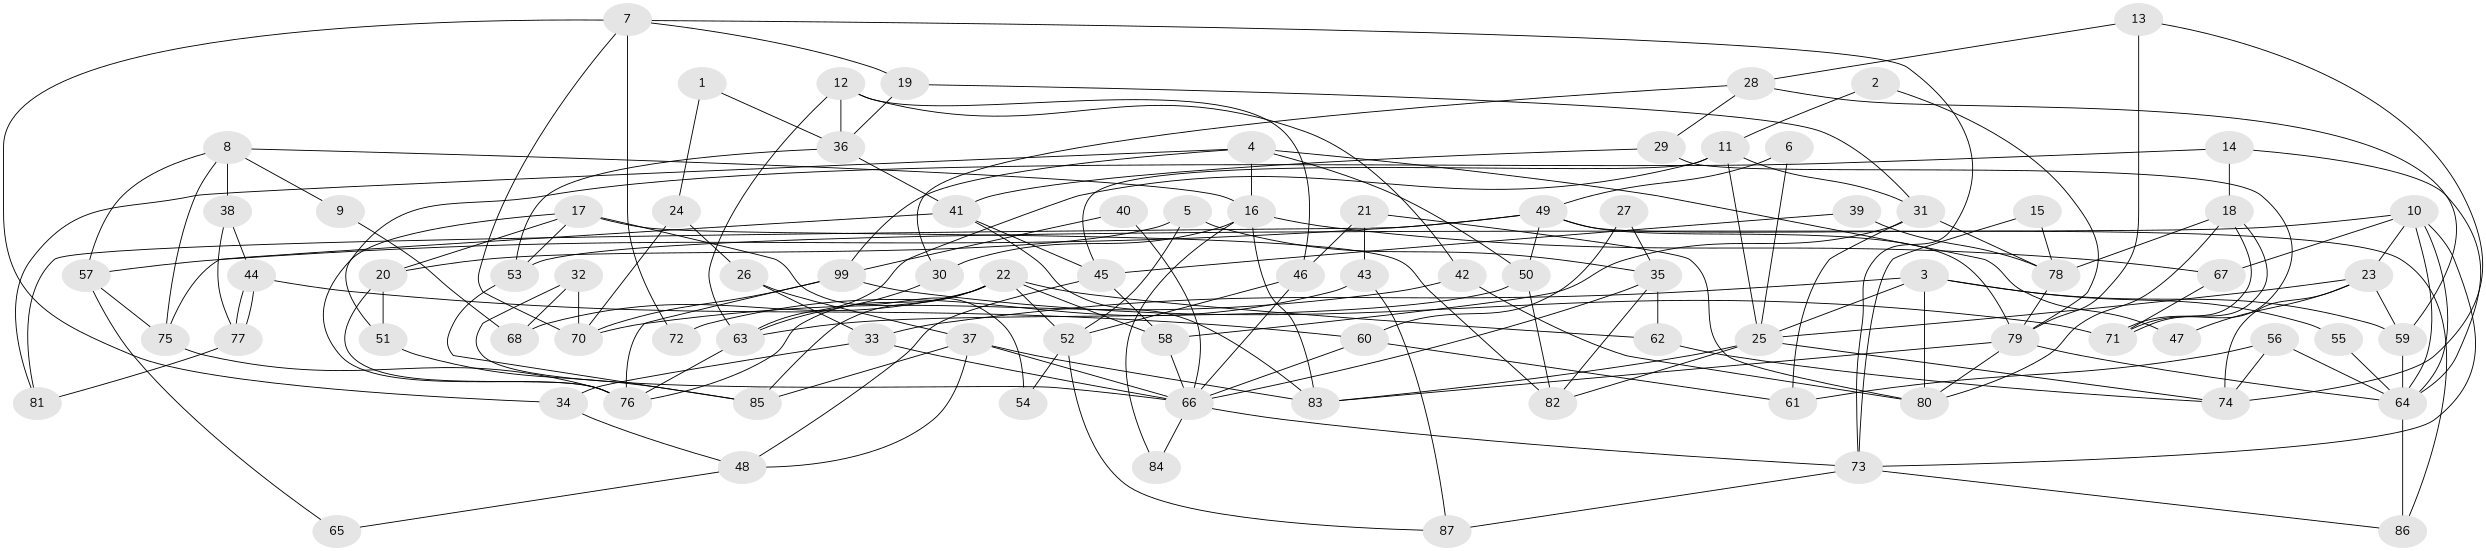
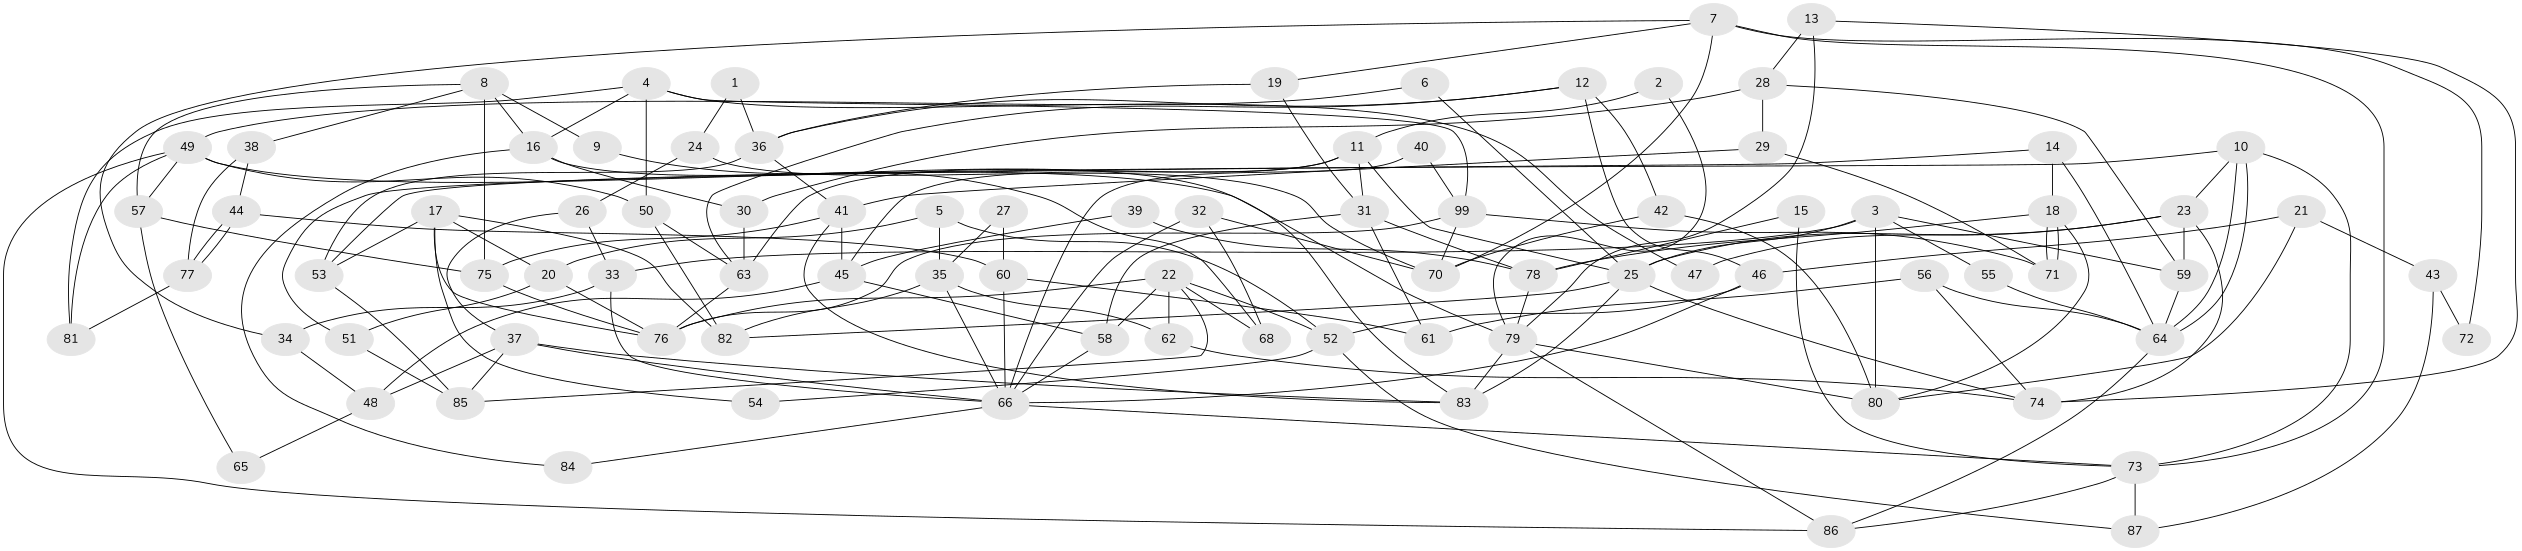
node "67": removed
edge "79" -- "64": now "79" -- "86"
